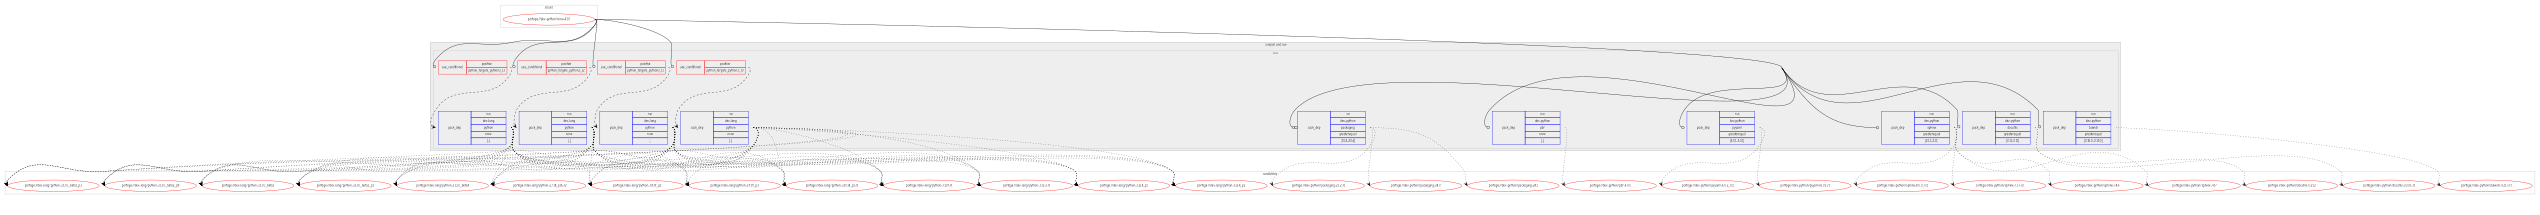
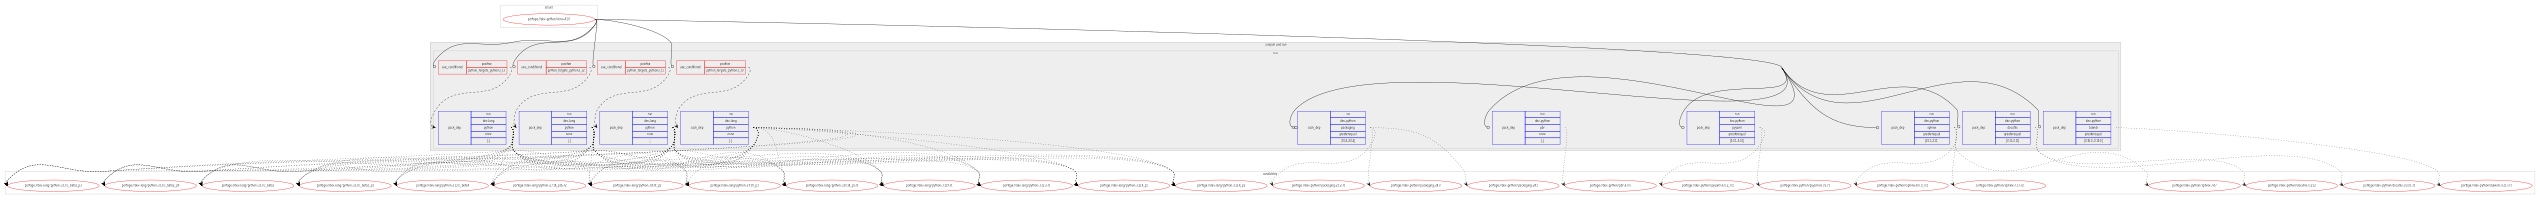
node "portage://dev-python/sphinx-7.4.6": removed
